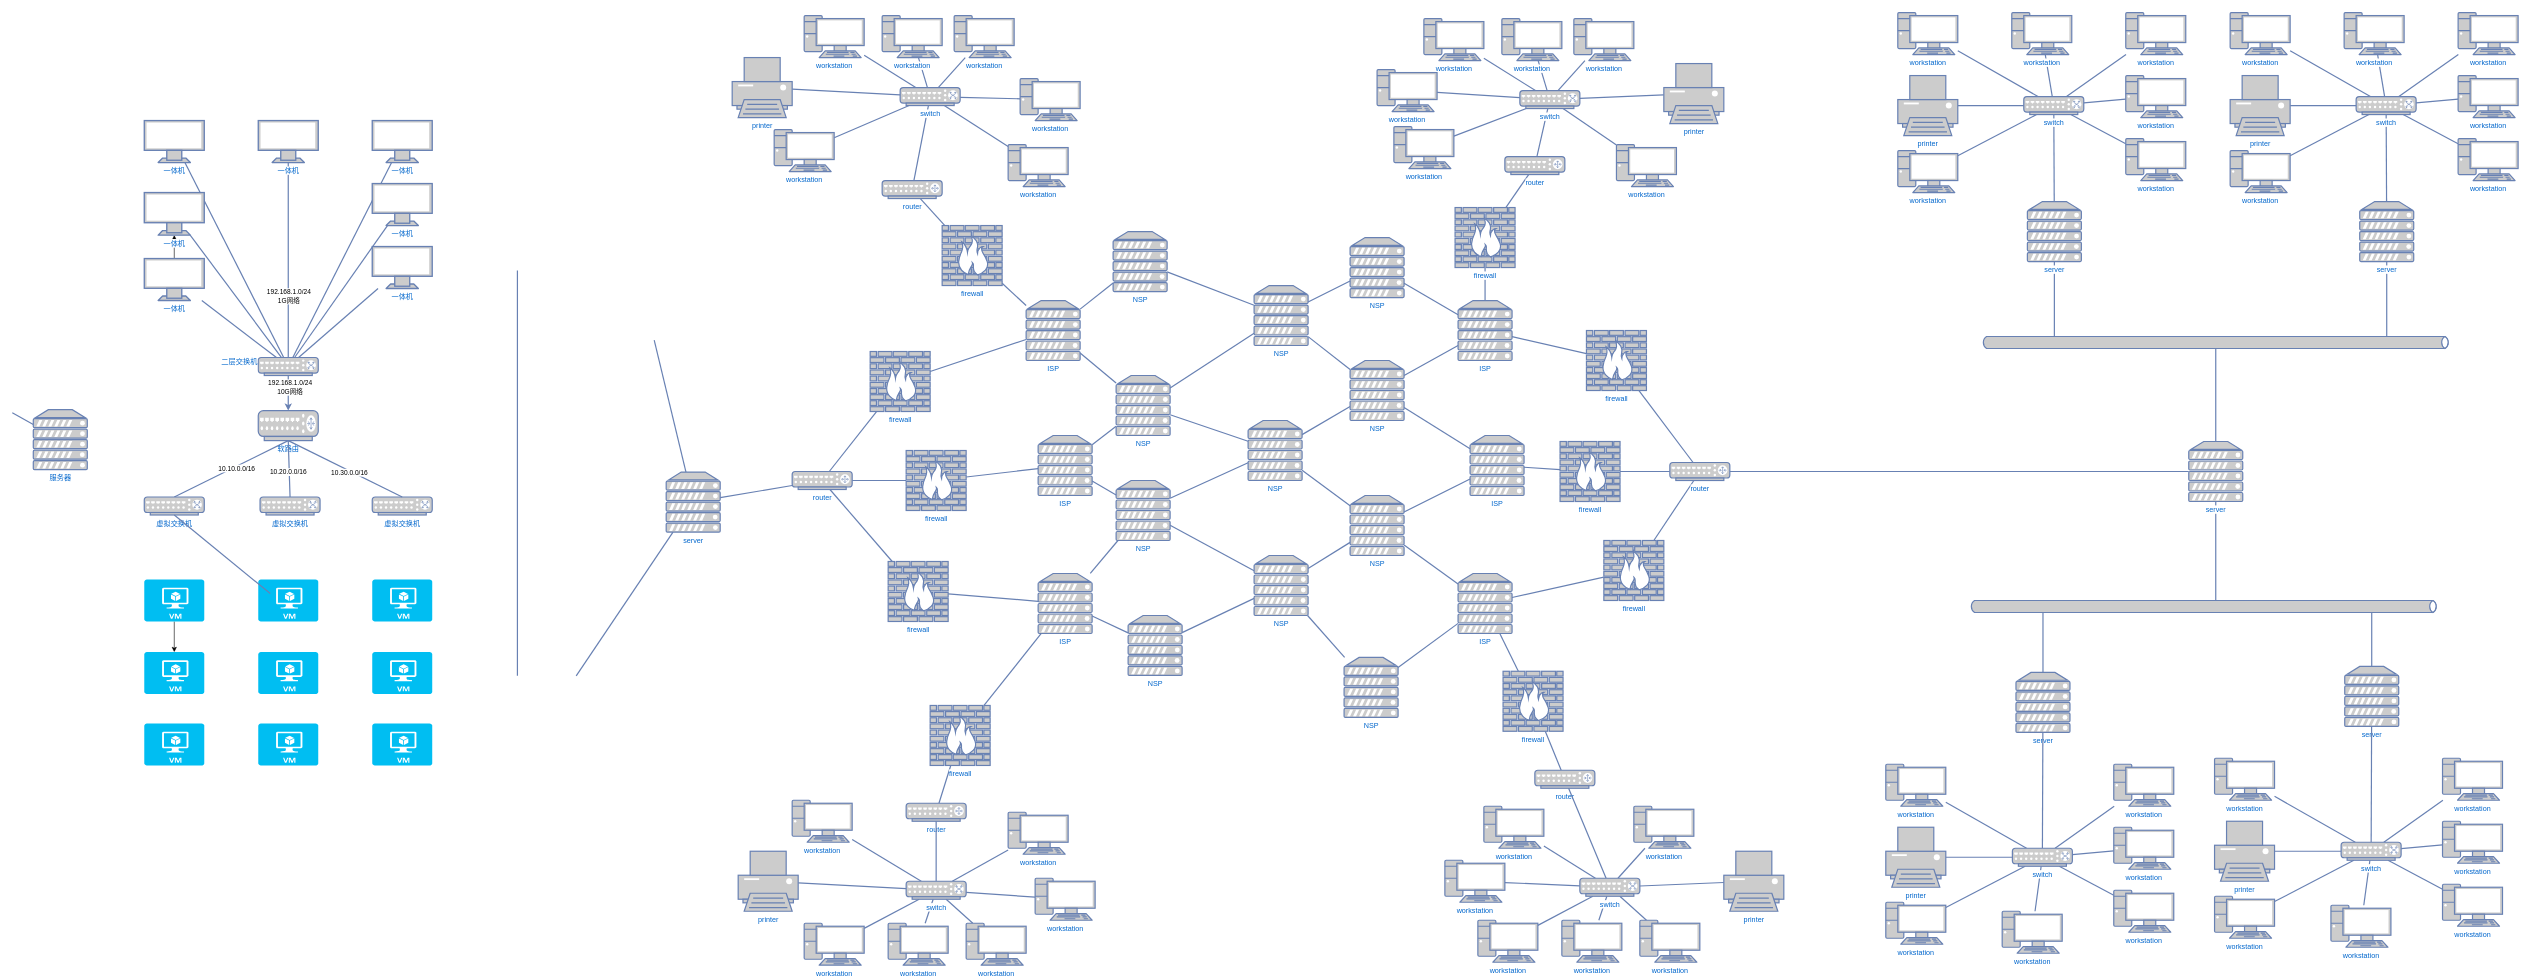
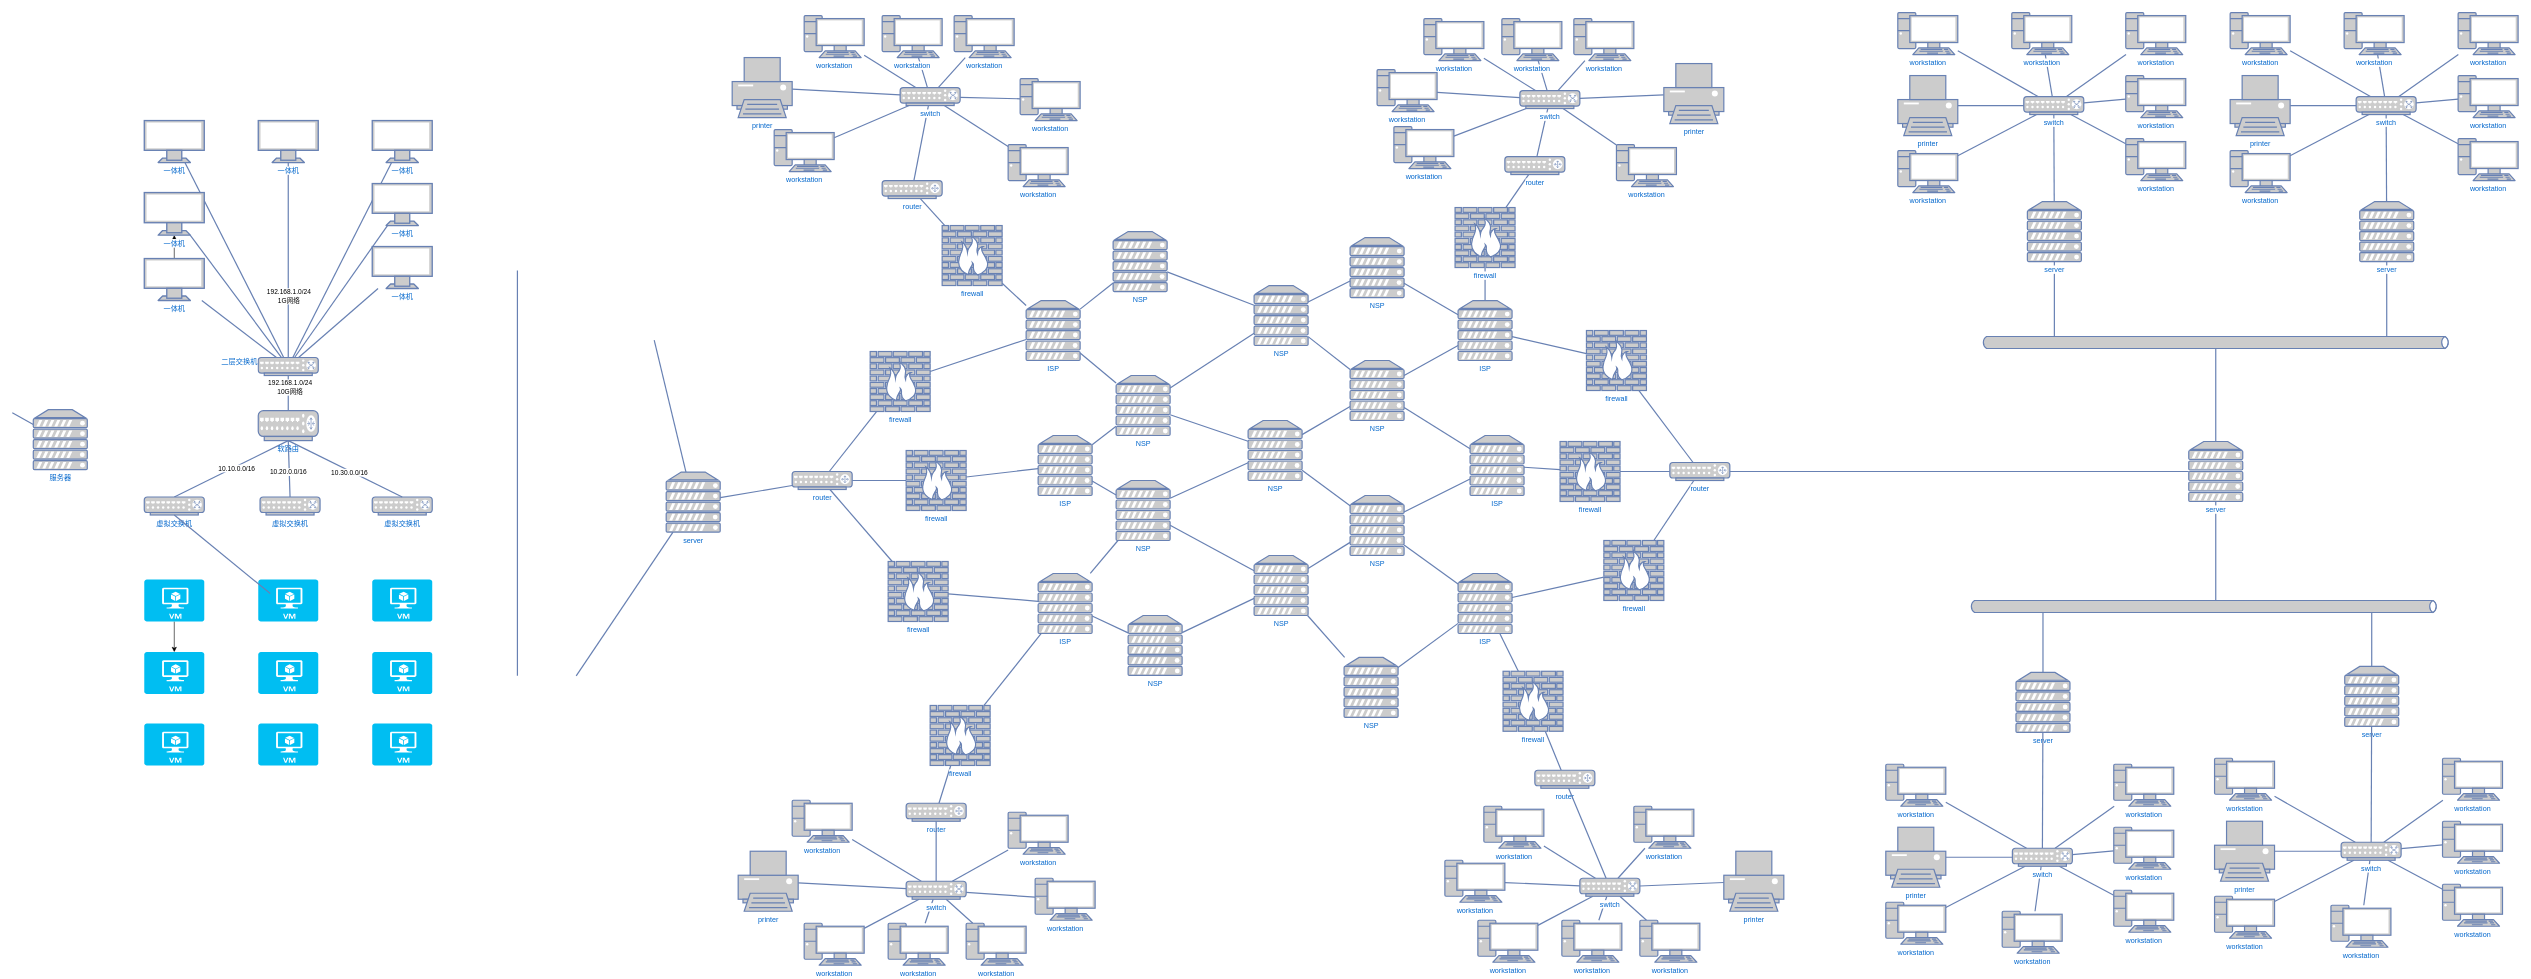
edge "二层交换机" -> "软路由": arrowhead classic -> none
